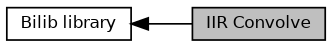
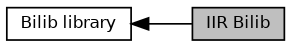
node "IIR Convolve": label "IIR Convolve" -> "IIR Bilib"
